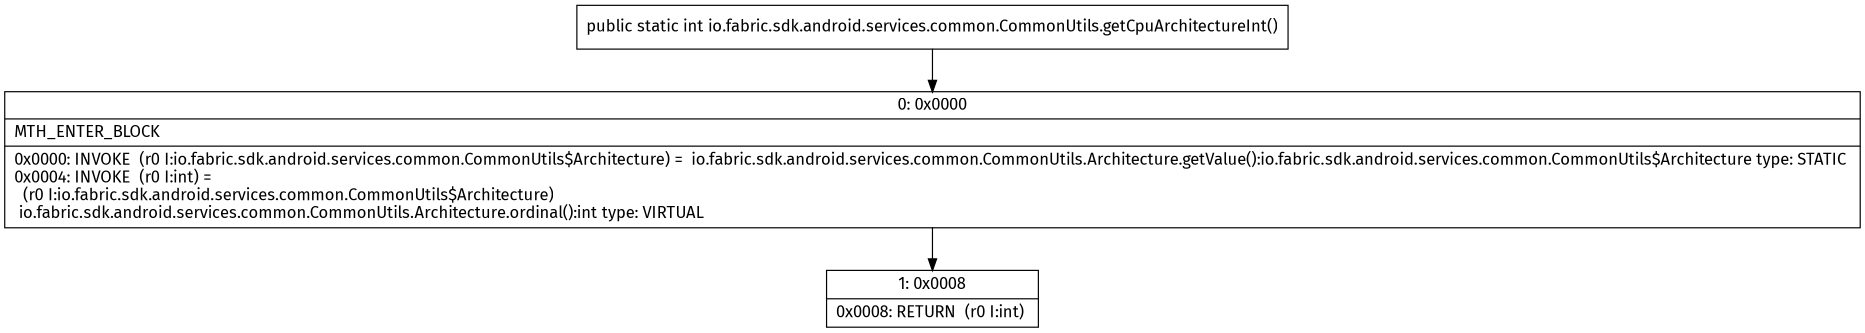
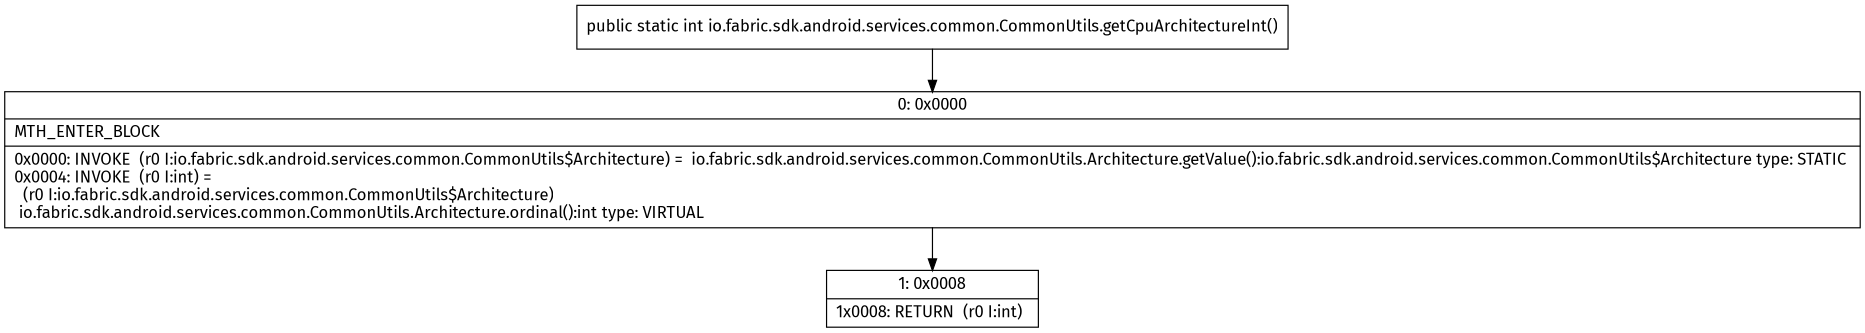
node "1: 0x0008": text "0x0008: RETURN  (r0 I:int)" -> "1x0008: RETURN  (r0 I:int)"
